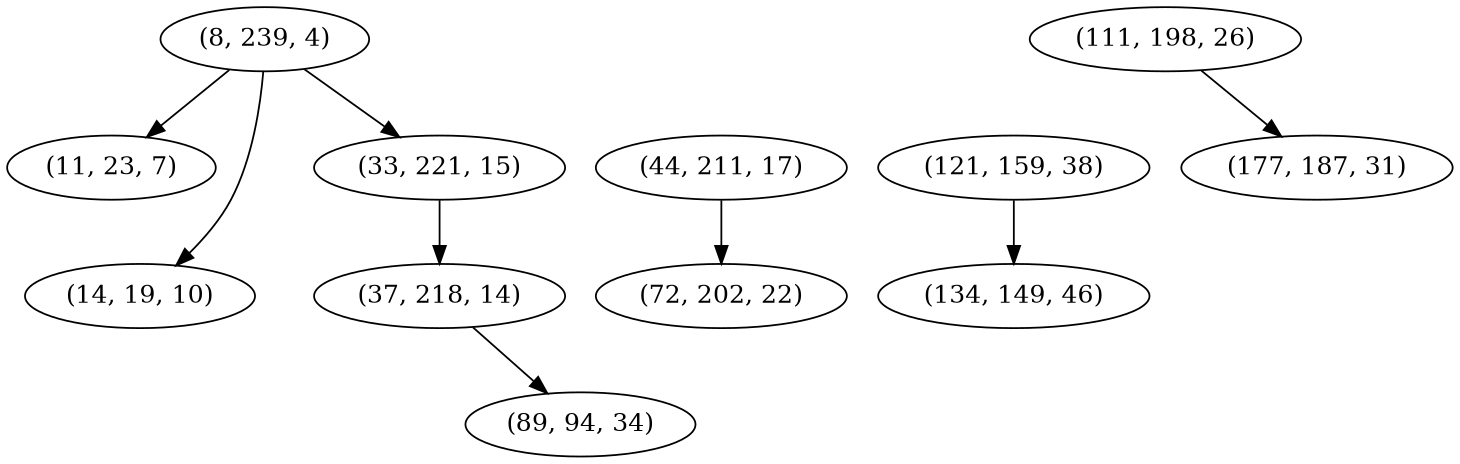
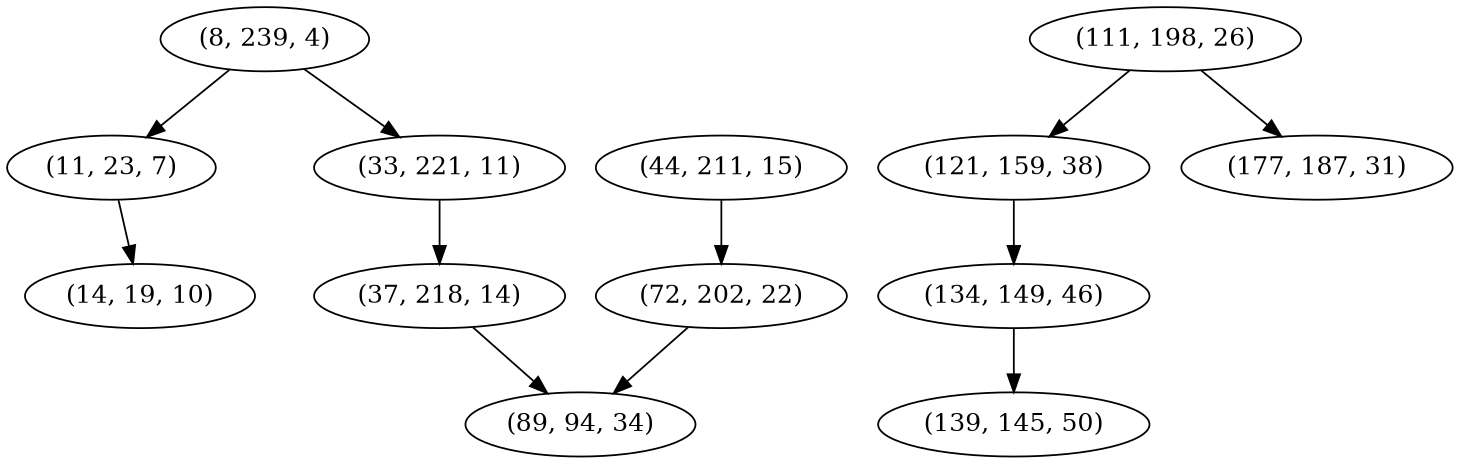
edge "(111, 198, 26)" -> "(121, 159, 38)": added
node "(33, 221, 15)": label "(33, 221, 15)" -> "(33, 221, 11)"
node "(44, 211, 17)": label "(44, 211, 17)" -> "(44, 211, 15)"
edge "(8, 239, 4)" -> "(14, 19, 10)": now "(11, 23, 7)" -> "(14, 19, 10)"
edge "(72, 202, 22)" -> "(89, 94, 34)": added
node "(139, 145, 50)": added
